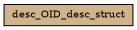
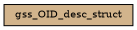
node "desc_OID_desc_struct": label "desc_OID_desc_struct" -> "gss_OID_desc_struct"
